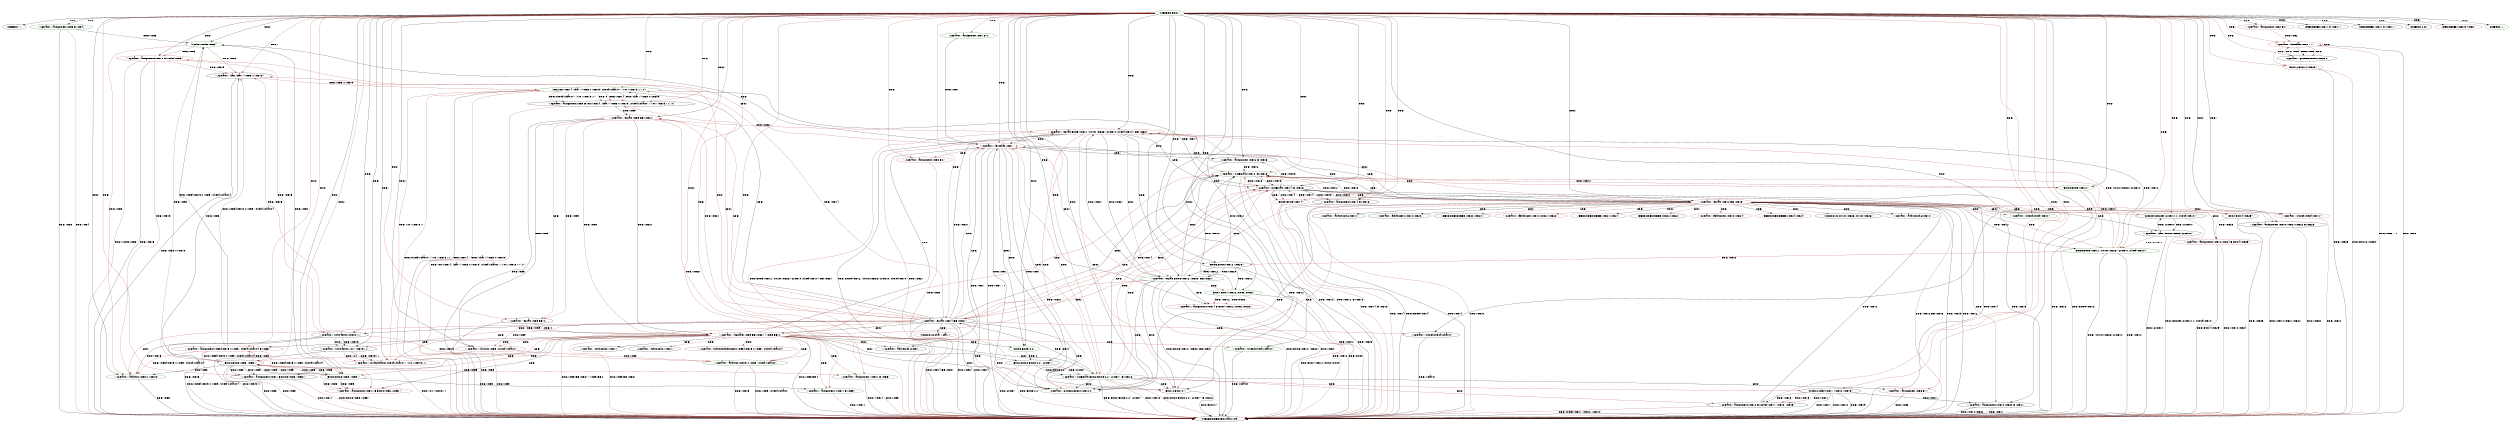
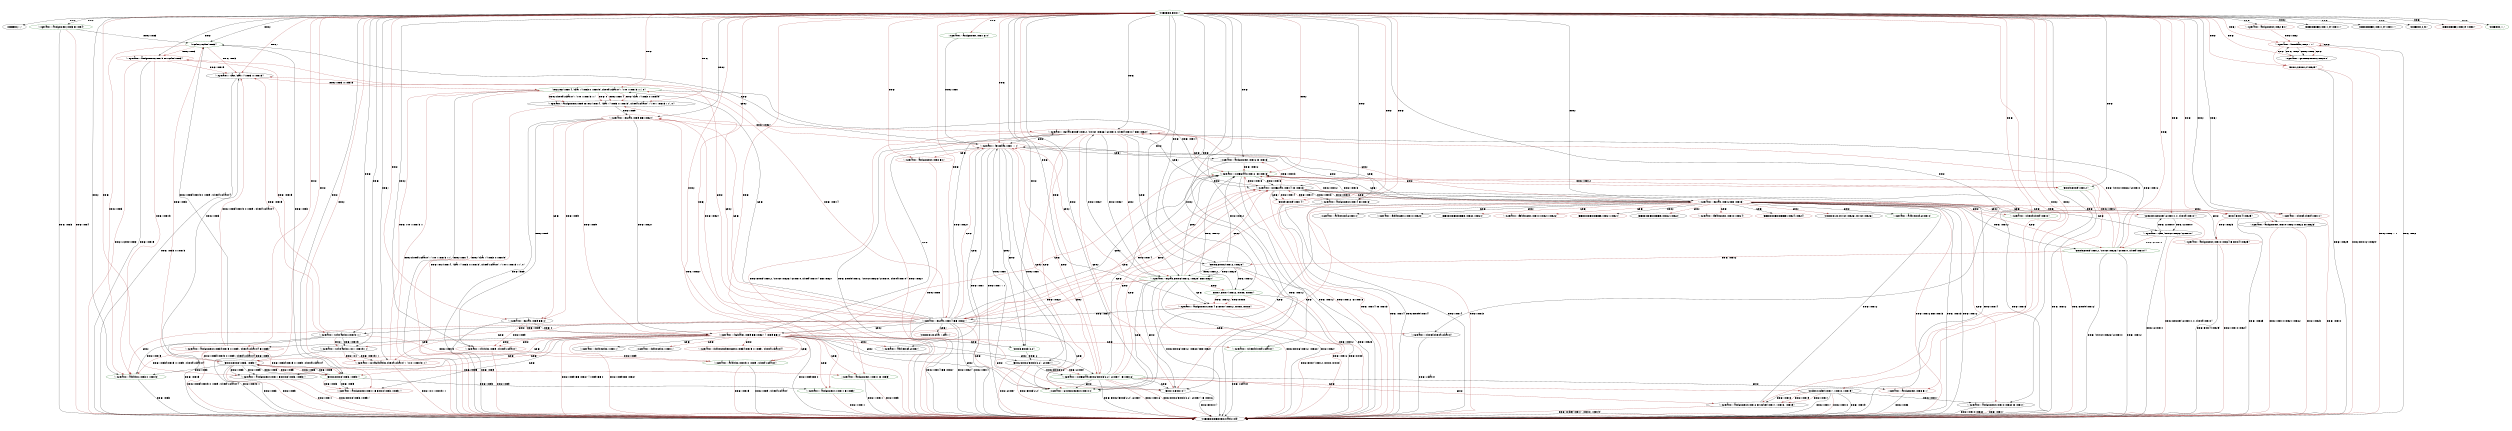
edge "(<operator>.notEquals,FUN2(FUN3(2,2), &VAR7) != VAR16)" -> "(<operator>.equals,VAR14 == VAR27)": now "(<operator>.assignment,VAR14 = FUN7(VAR12, NULL, NULL))" -> "(<operator>.equals,VAR14 == VAR27)"
